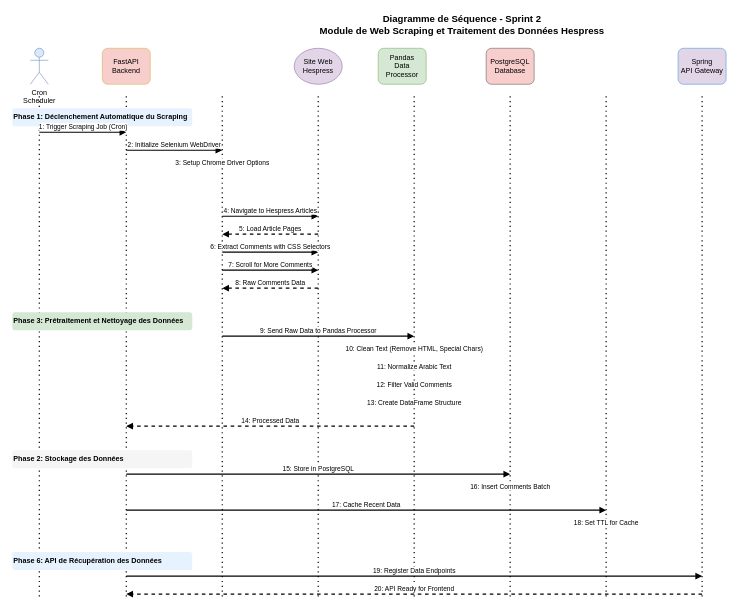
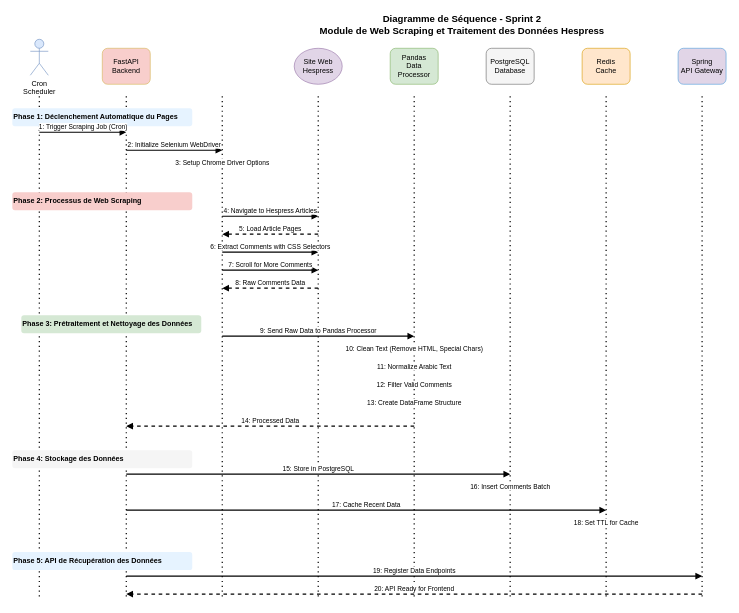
node "Cron Scheduler": moved (39, 66) -> (39, 57)
node "Pandas Data Processor": moved (402, 66) -> (414, 66)
node "PostgreSQL Database": fillcolor #f8cecc -> #f5f5f5
node "Redis Cache": added
node "Phase 1: Déclenchement Automatique du Scraping": label "Phase 1: Déclenchement Automatique du Scraping" -> "Phase 1: Déclenchement Automatique du Pages"
node "Phase 2: Processus de Web Scraping": added
node "Phase 3: Prétraitement et Nettoyage des Données": moved (102, 321) -> (111, 324)
node "Phase 2: Stockage des Données": label "Phase 2: Stockage des Données" -> "Phase 4: Stockage des Données"
node "Phase 6: API de Récupération des Données": label "Phase 6: API de Récupération des Données" -> "Phase 5: API de Récupération des Données"
